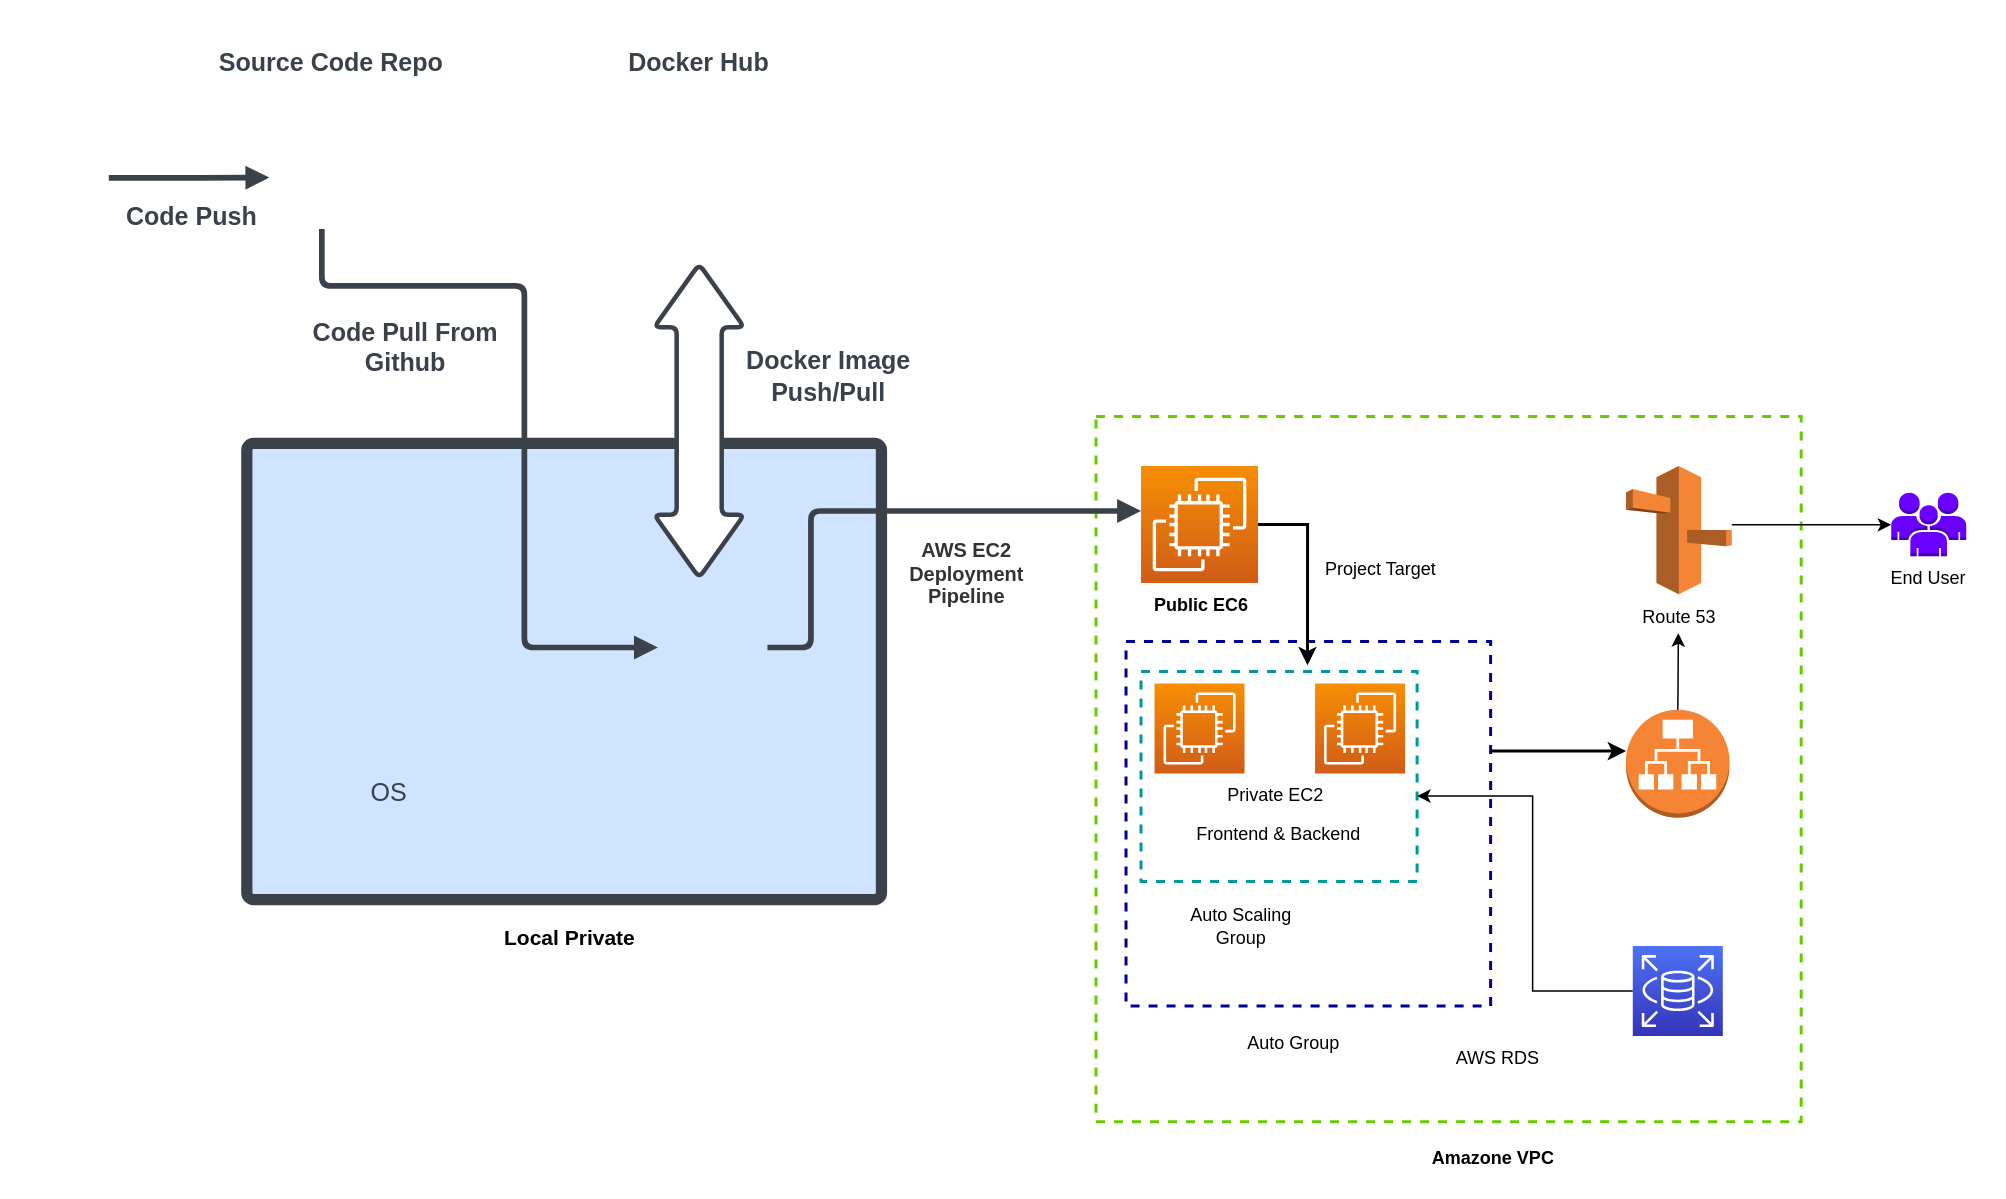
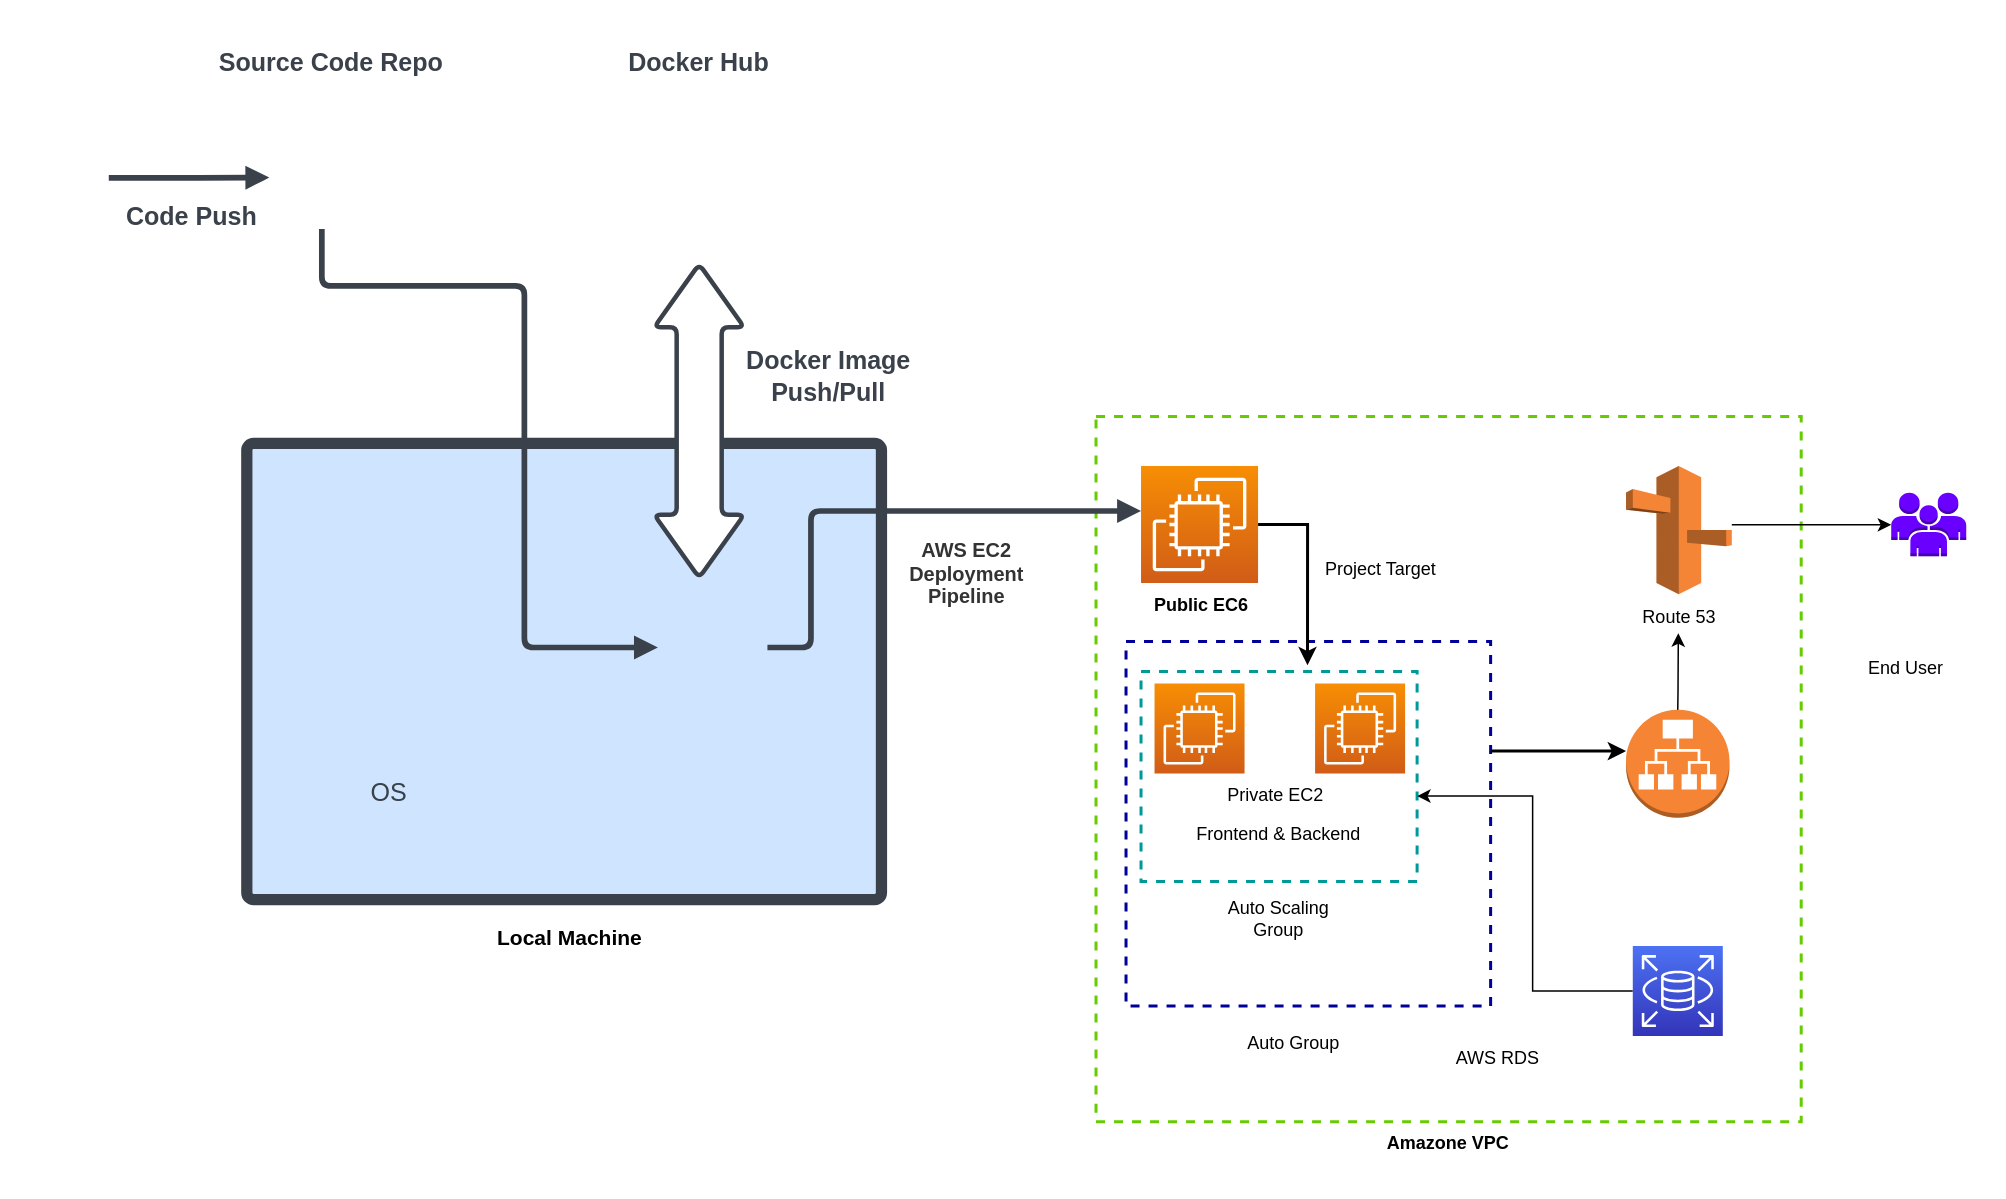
node "Code Pull From Github": removed
node "End User": moved (1928, 578) -> (1906, 668)
node "Auto Scaling Group": moved (1241, 926) -> (1279, 919)
node "Local Private": label "Local Private" -> "Local Machine"
node "Amazone VPC": moved (1493, 1159) -> (1448, 1144)
